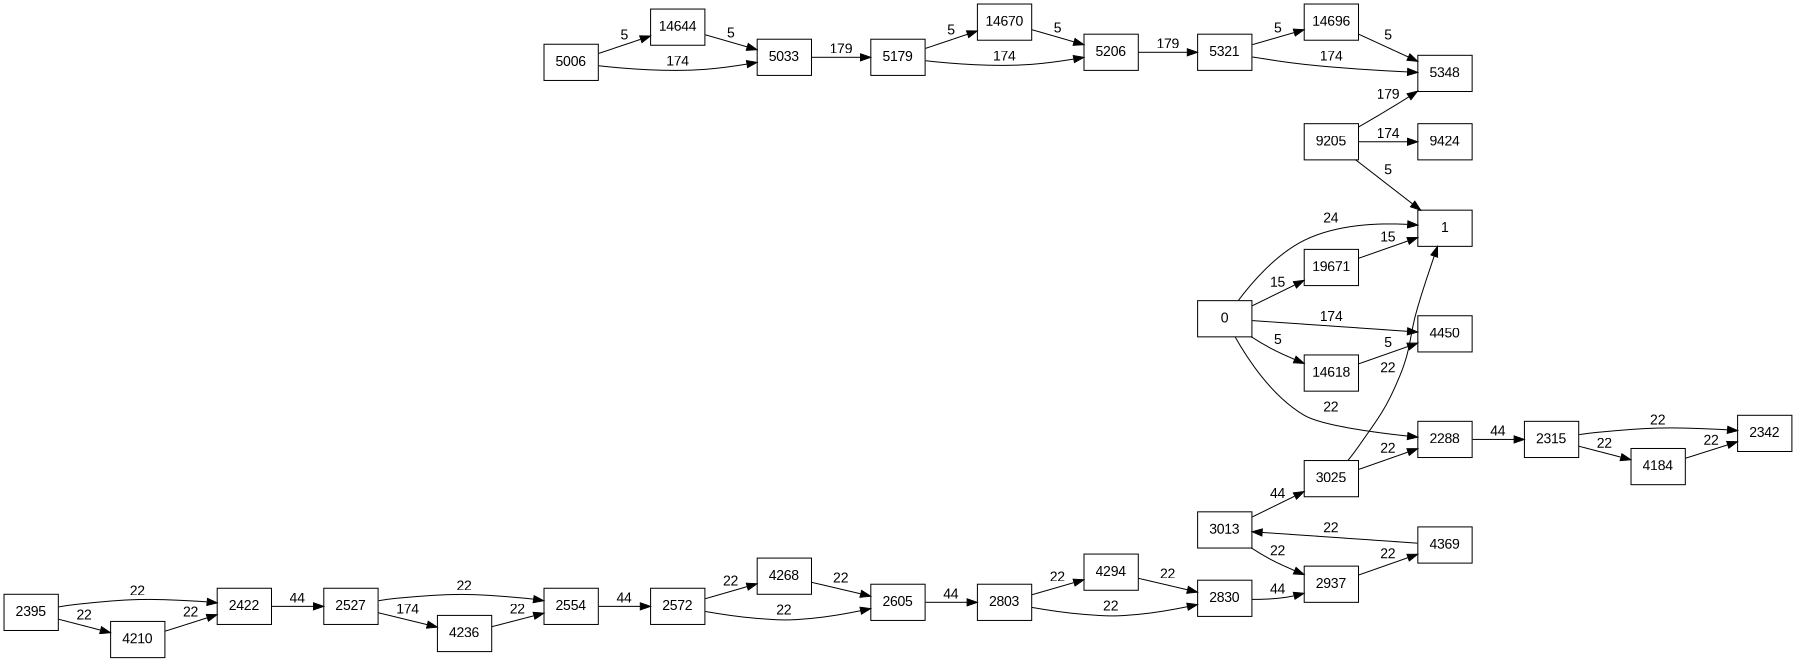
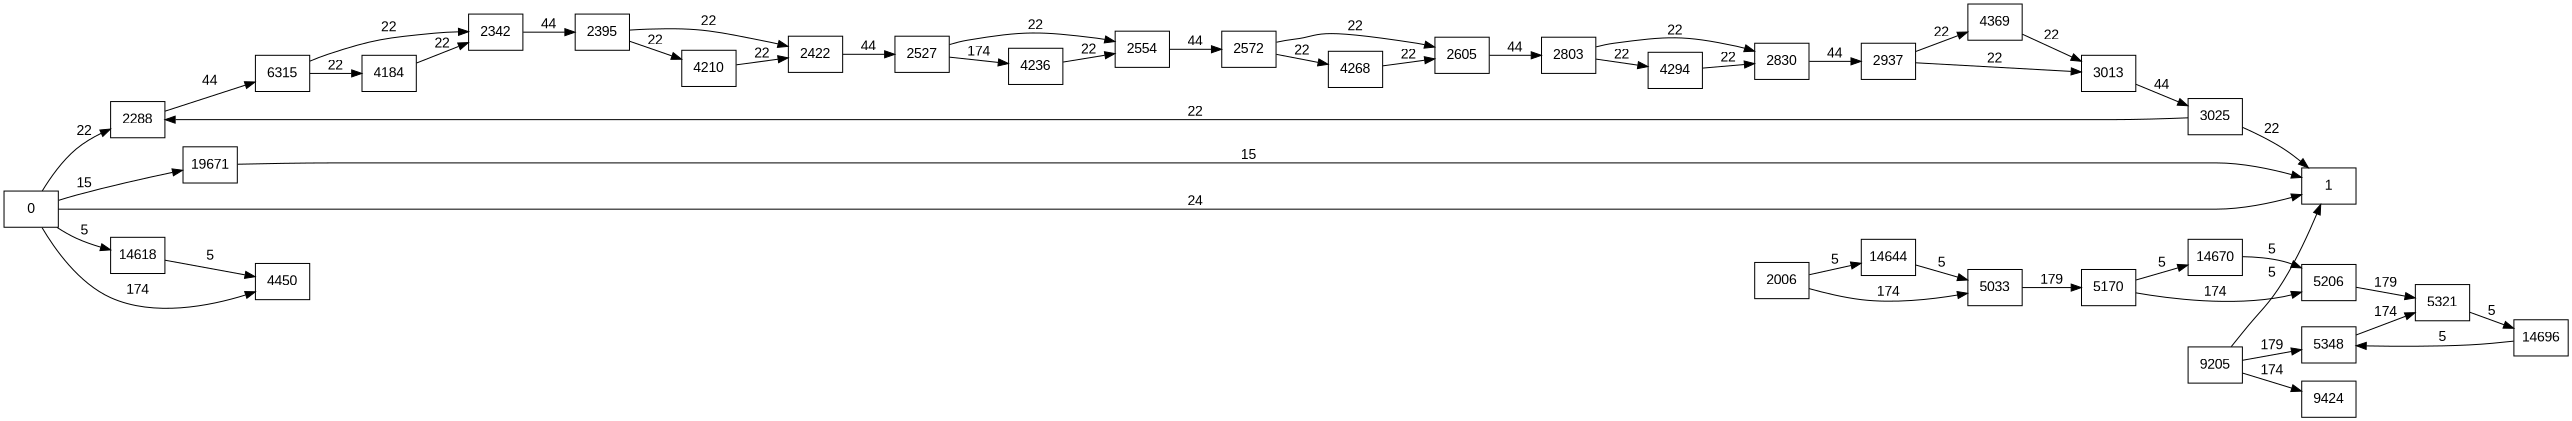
edge "2342" -> "2395": added, label "44"
node "5179": label "5179" -> "5170"
node "5006": label "5006" -> "2006"
edge "5321" -> "5348": reversed
node "2315": label "2315" -> "6315"
edge "3013" -> "2937": reversed
